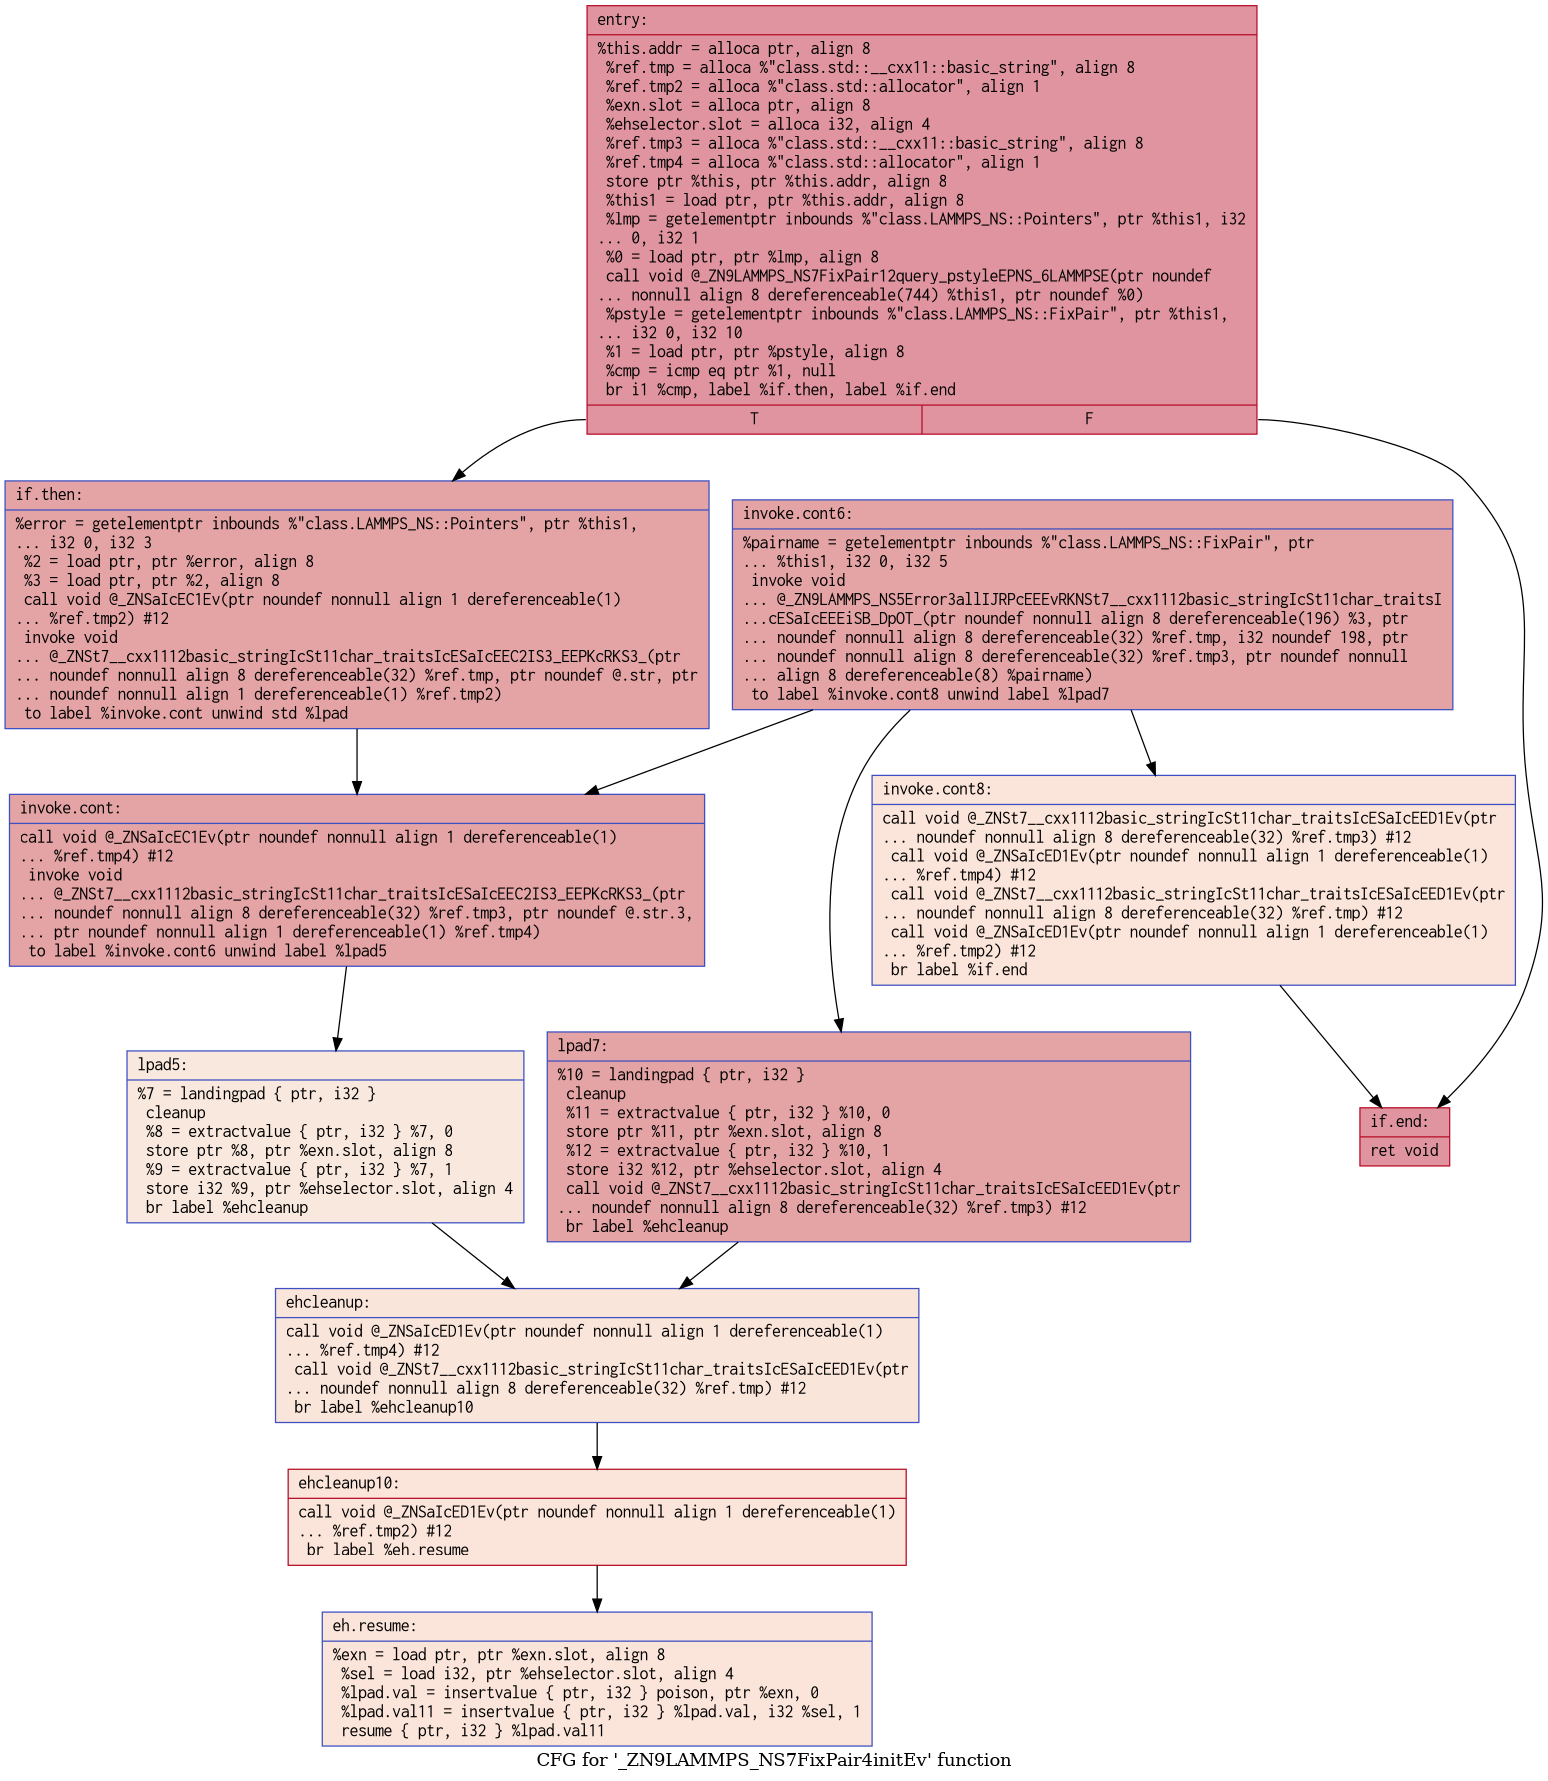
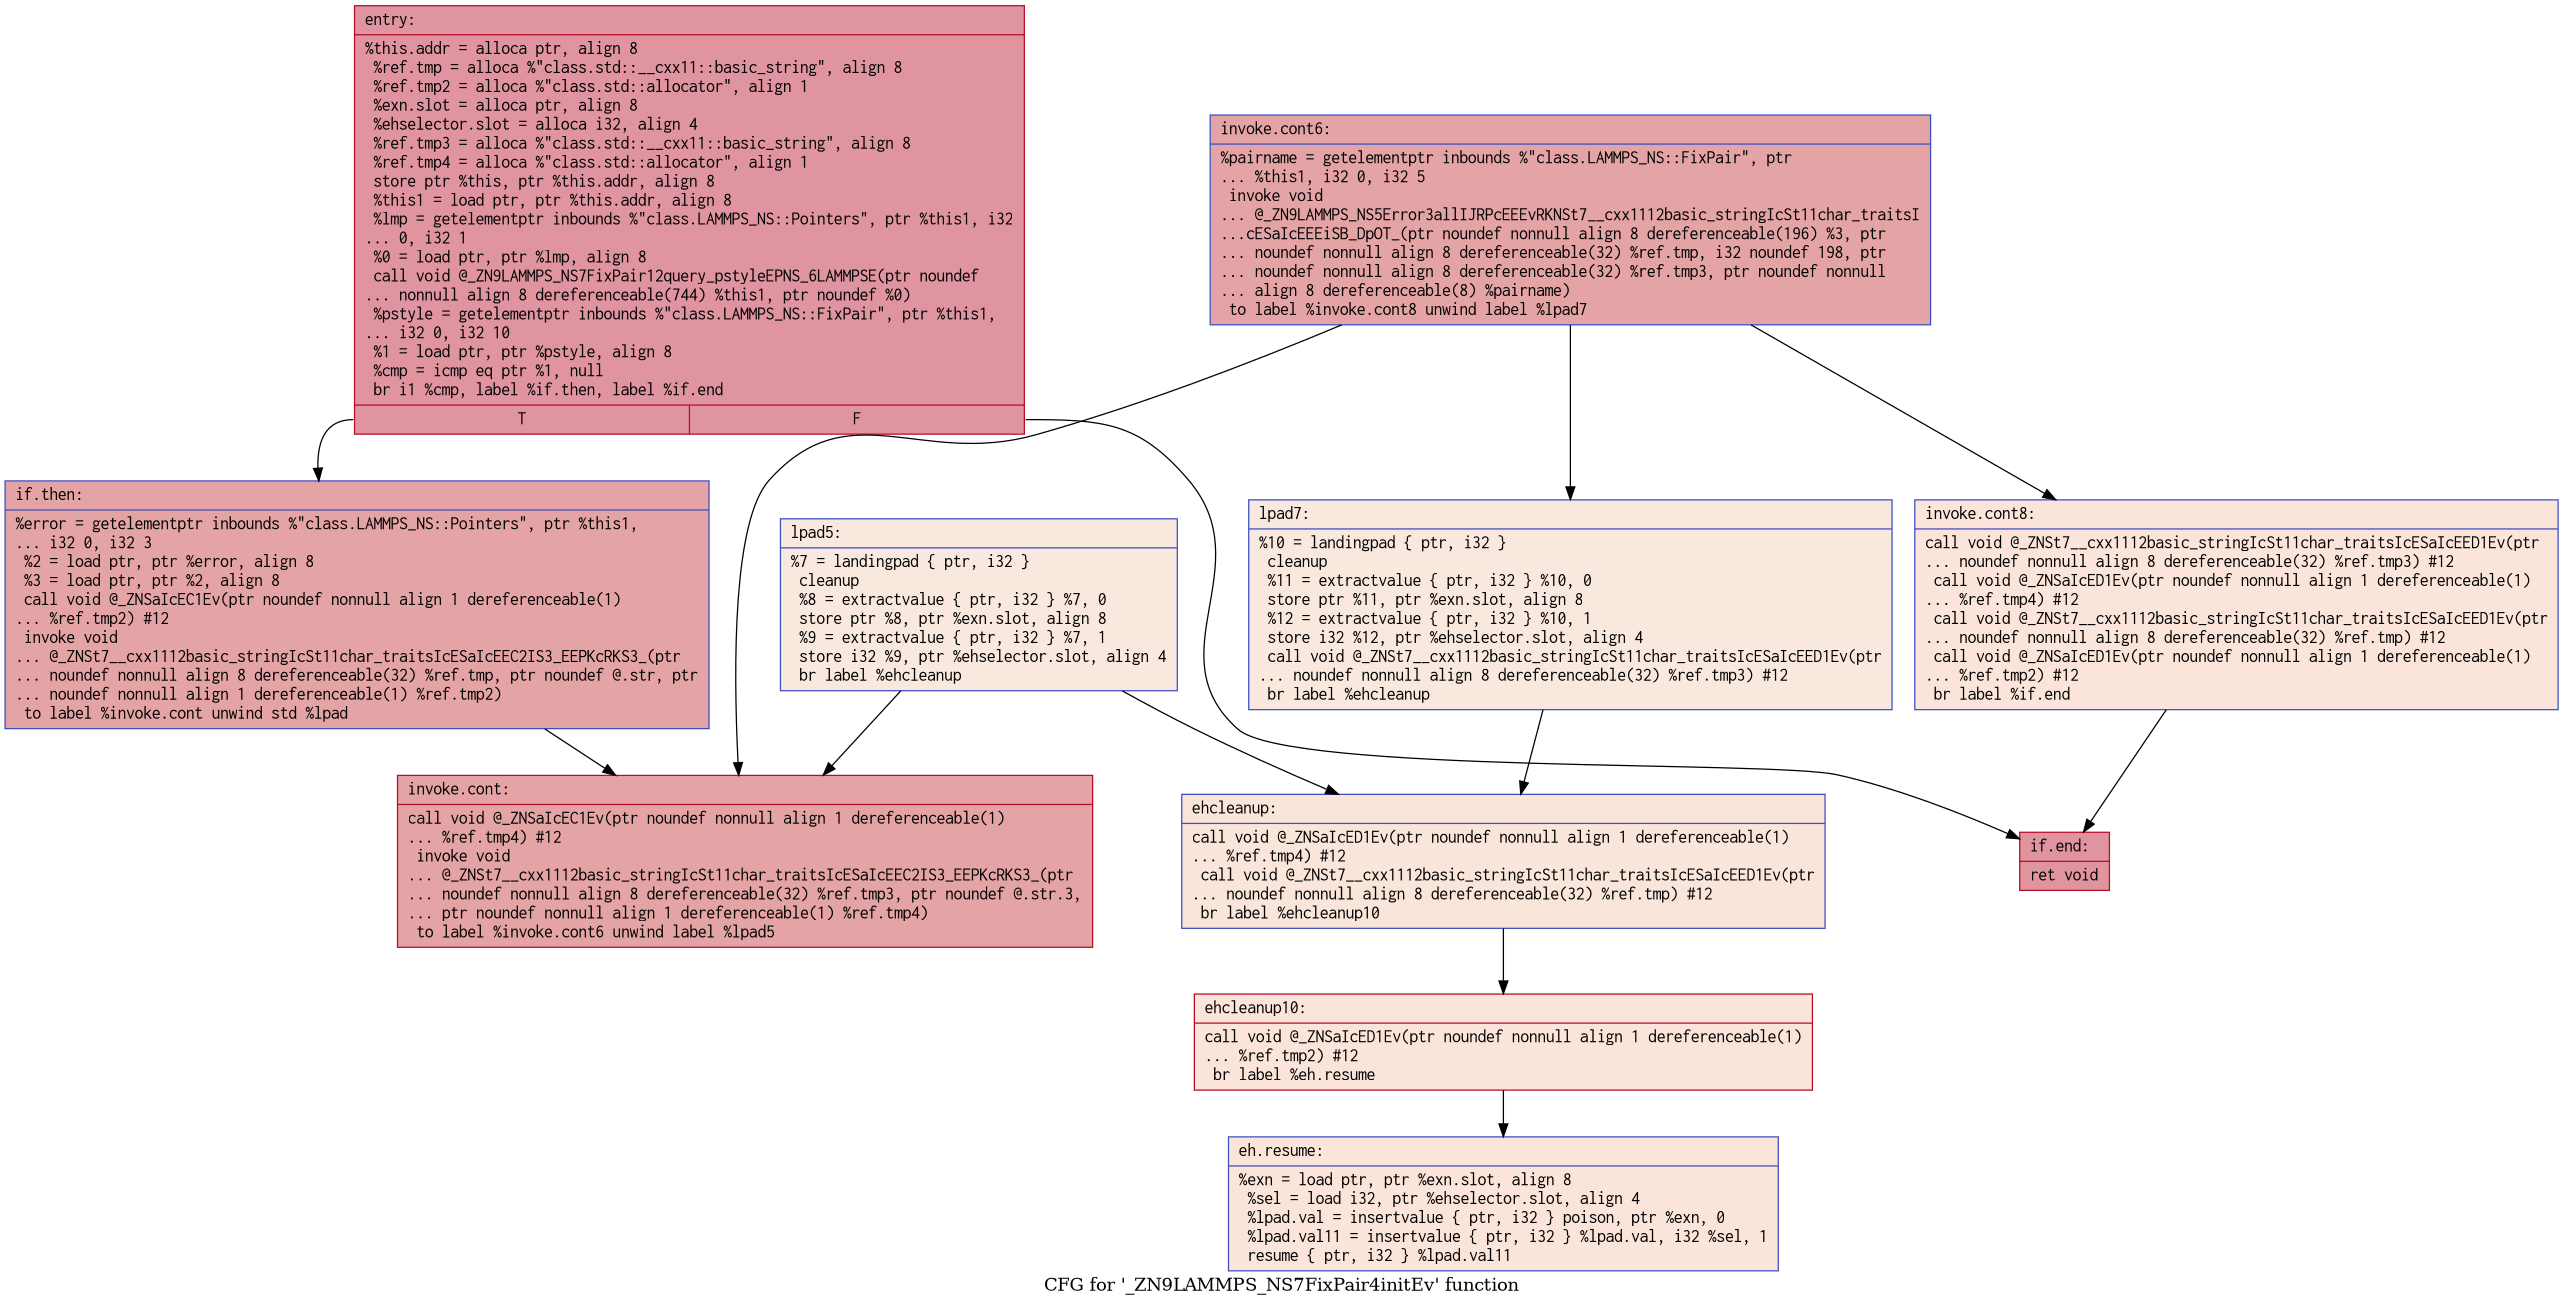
node "invoke.cont:": color #3d50c3ff -> #b70d28ff
edge "invoke.cont:" -> "lpad5:": reversed
node "lpad7:": fillcolor #c32e3170 -> #f2cab570
